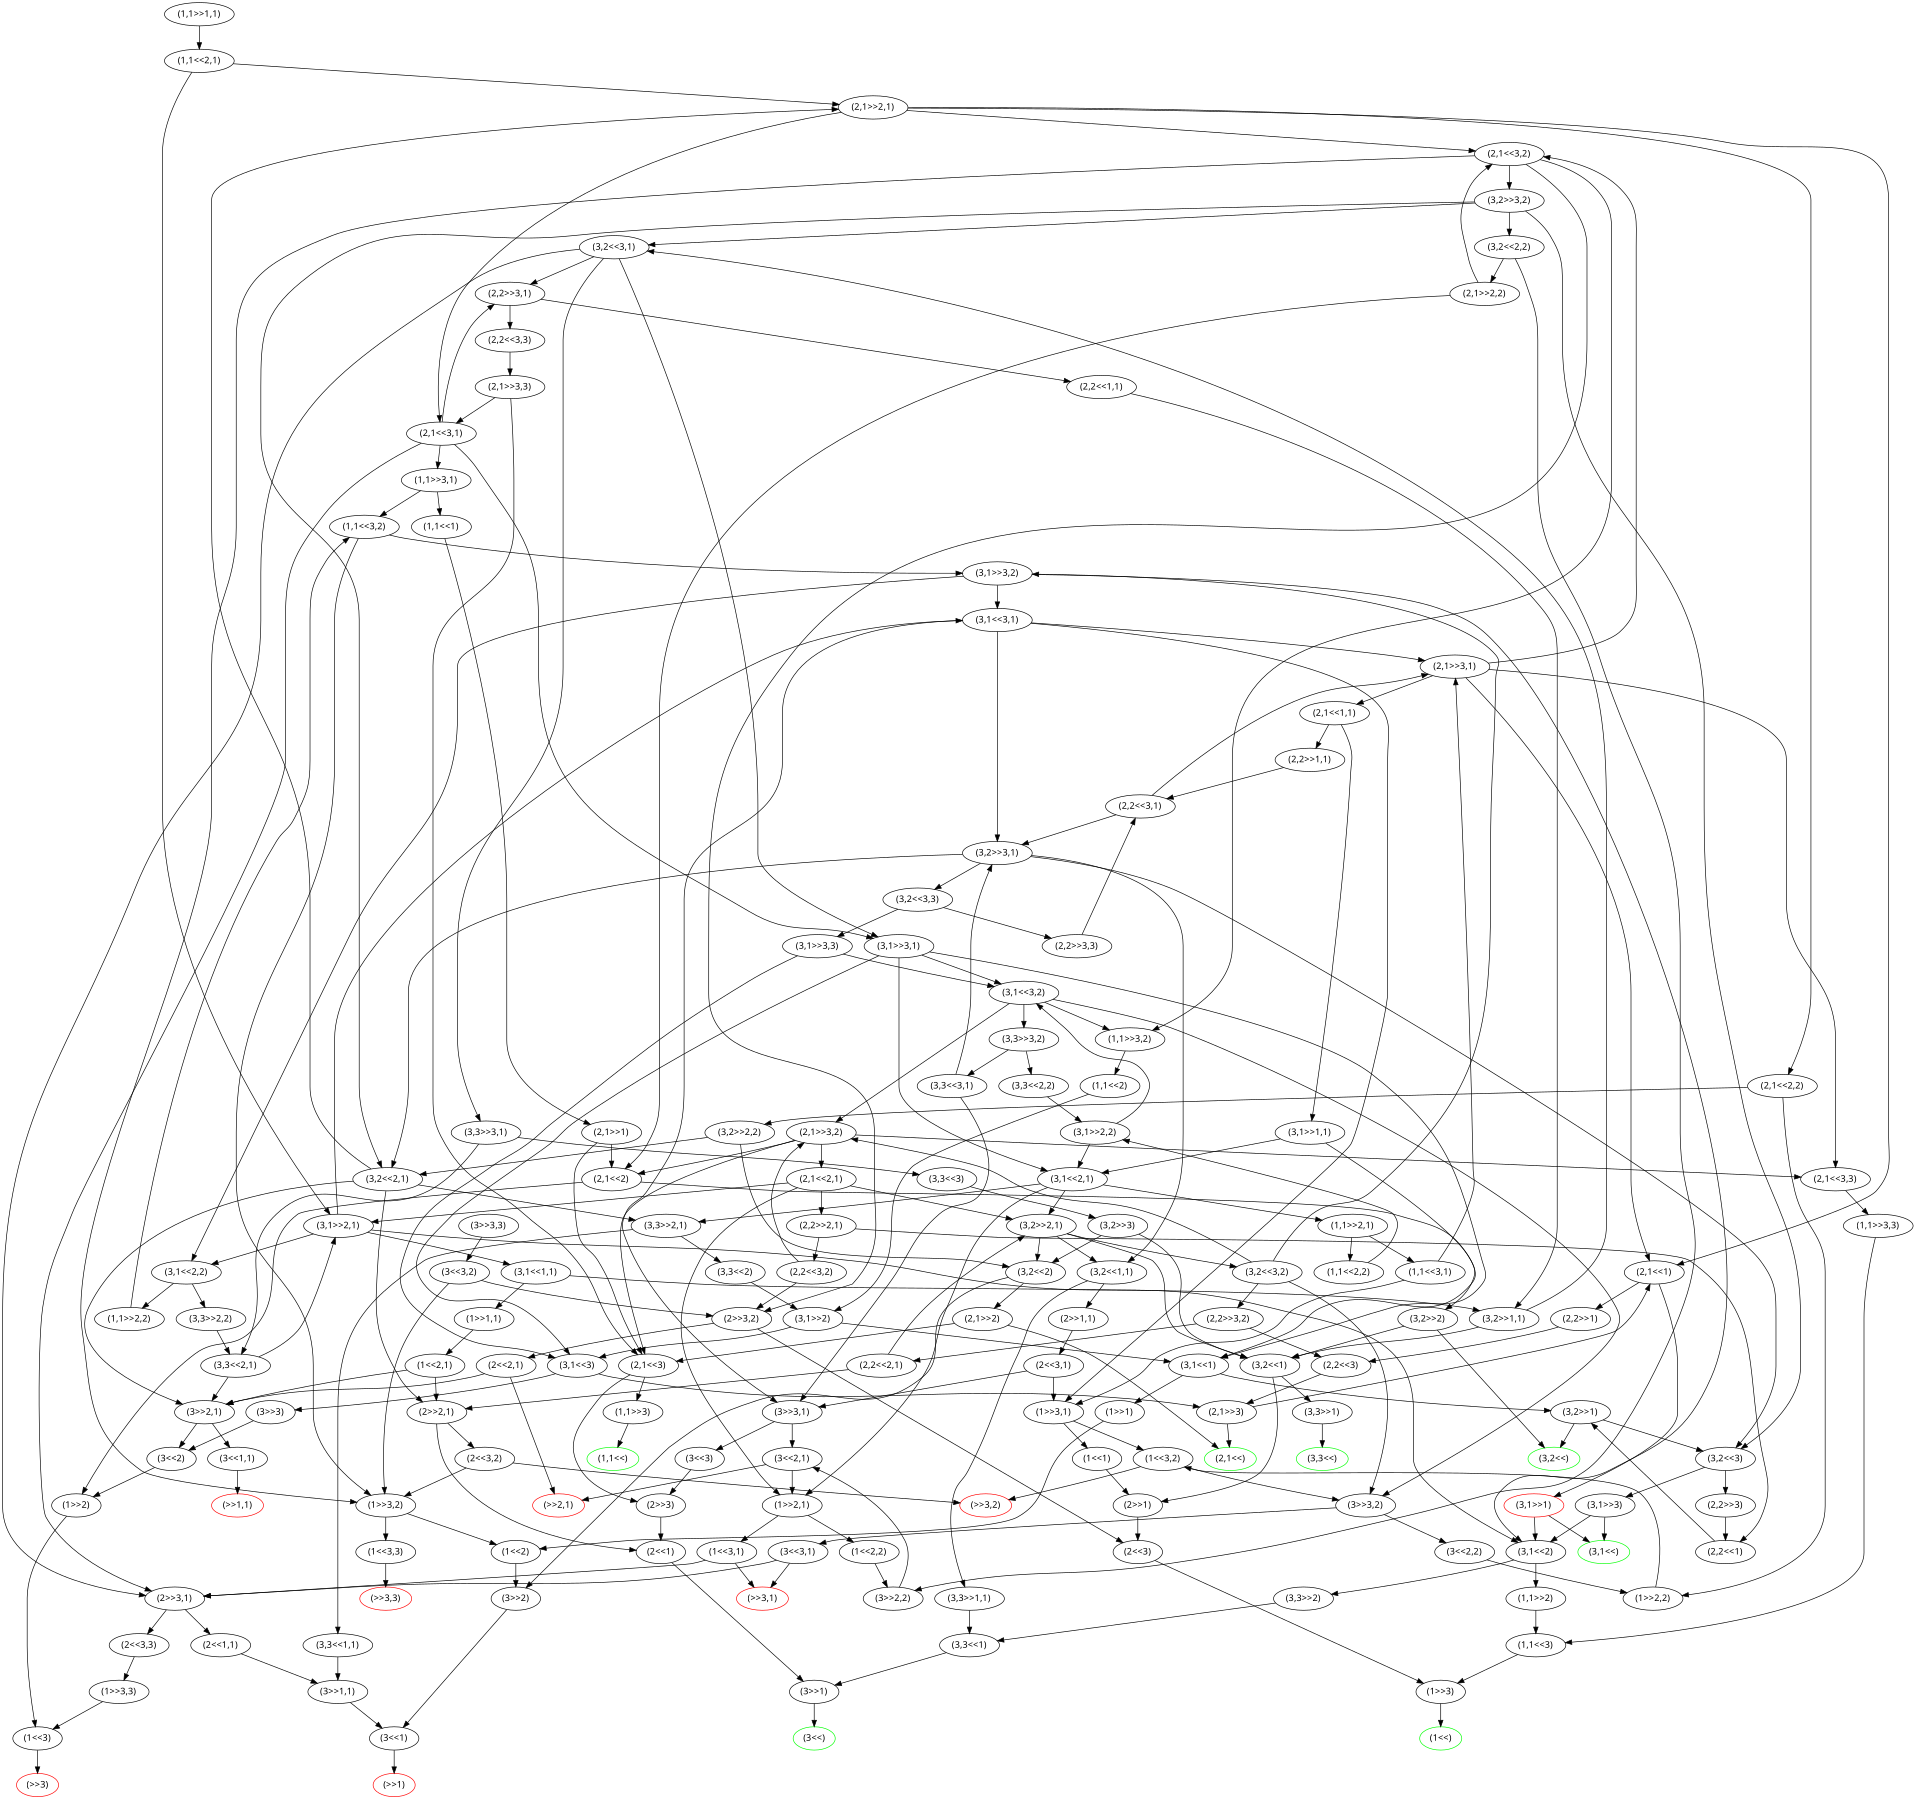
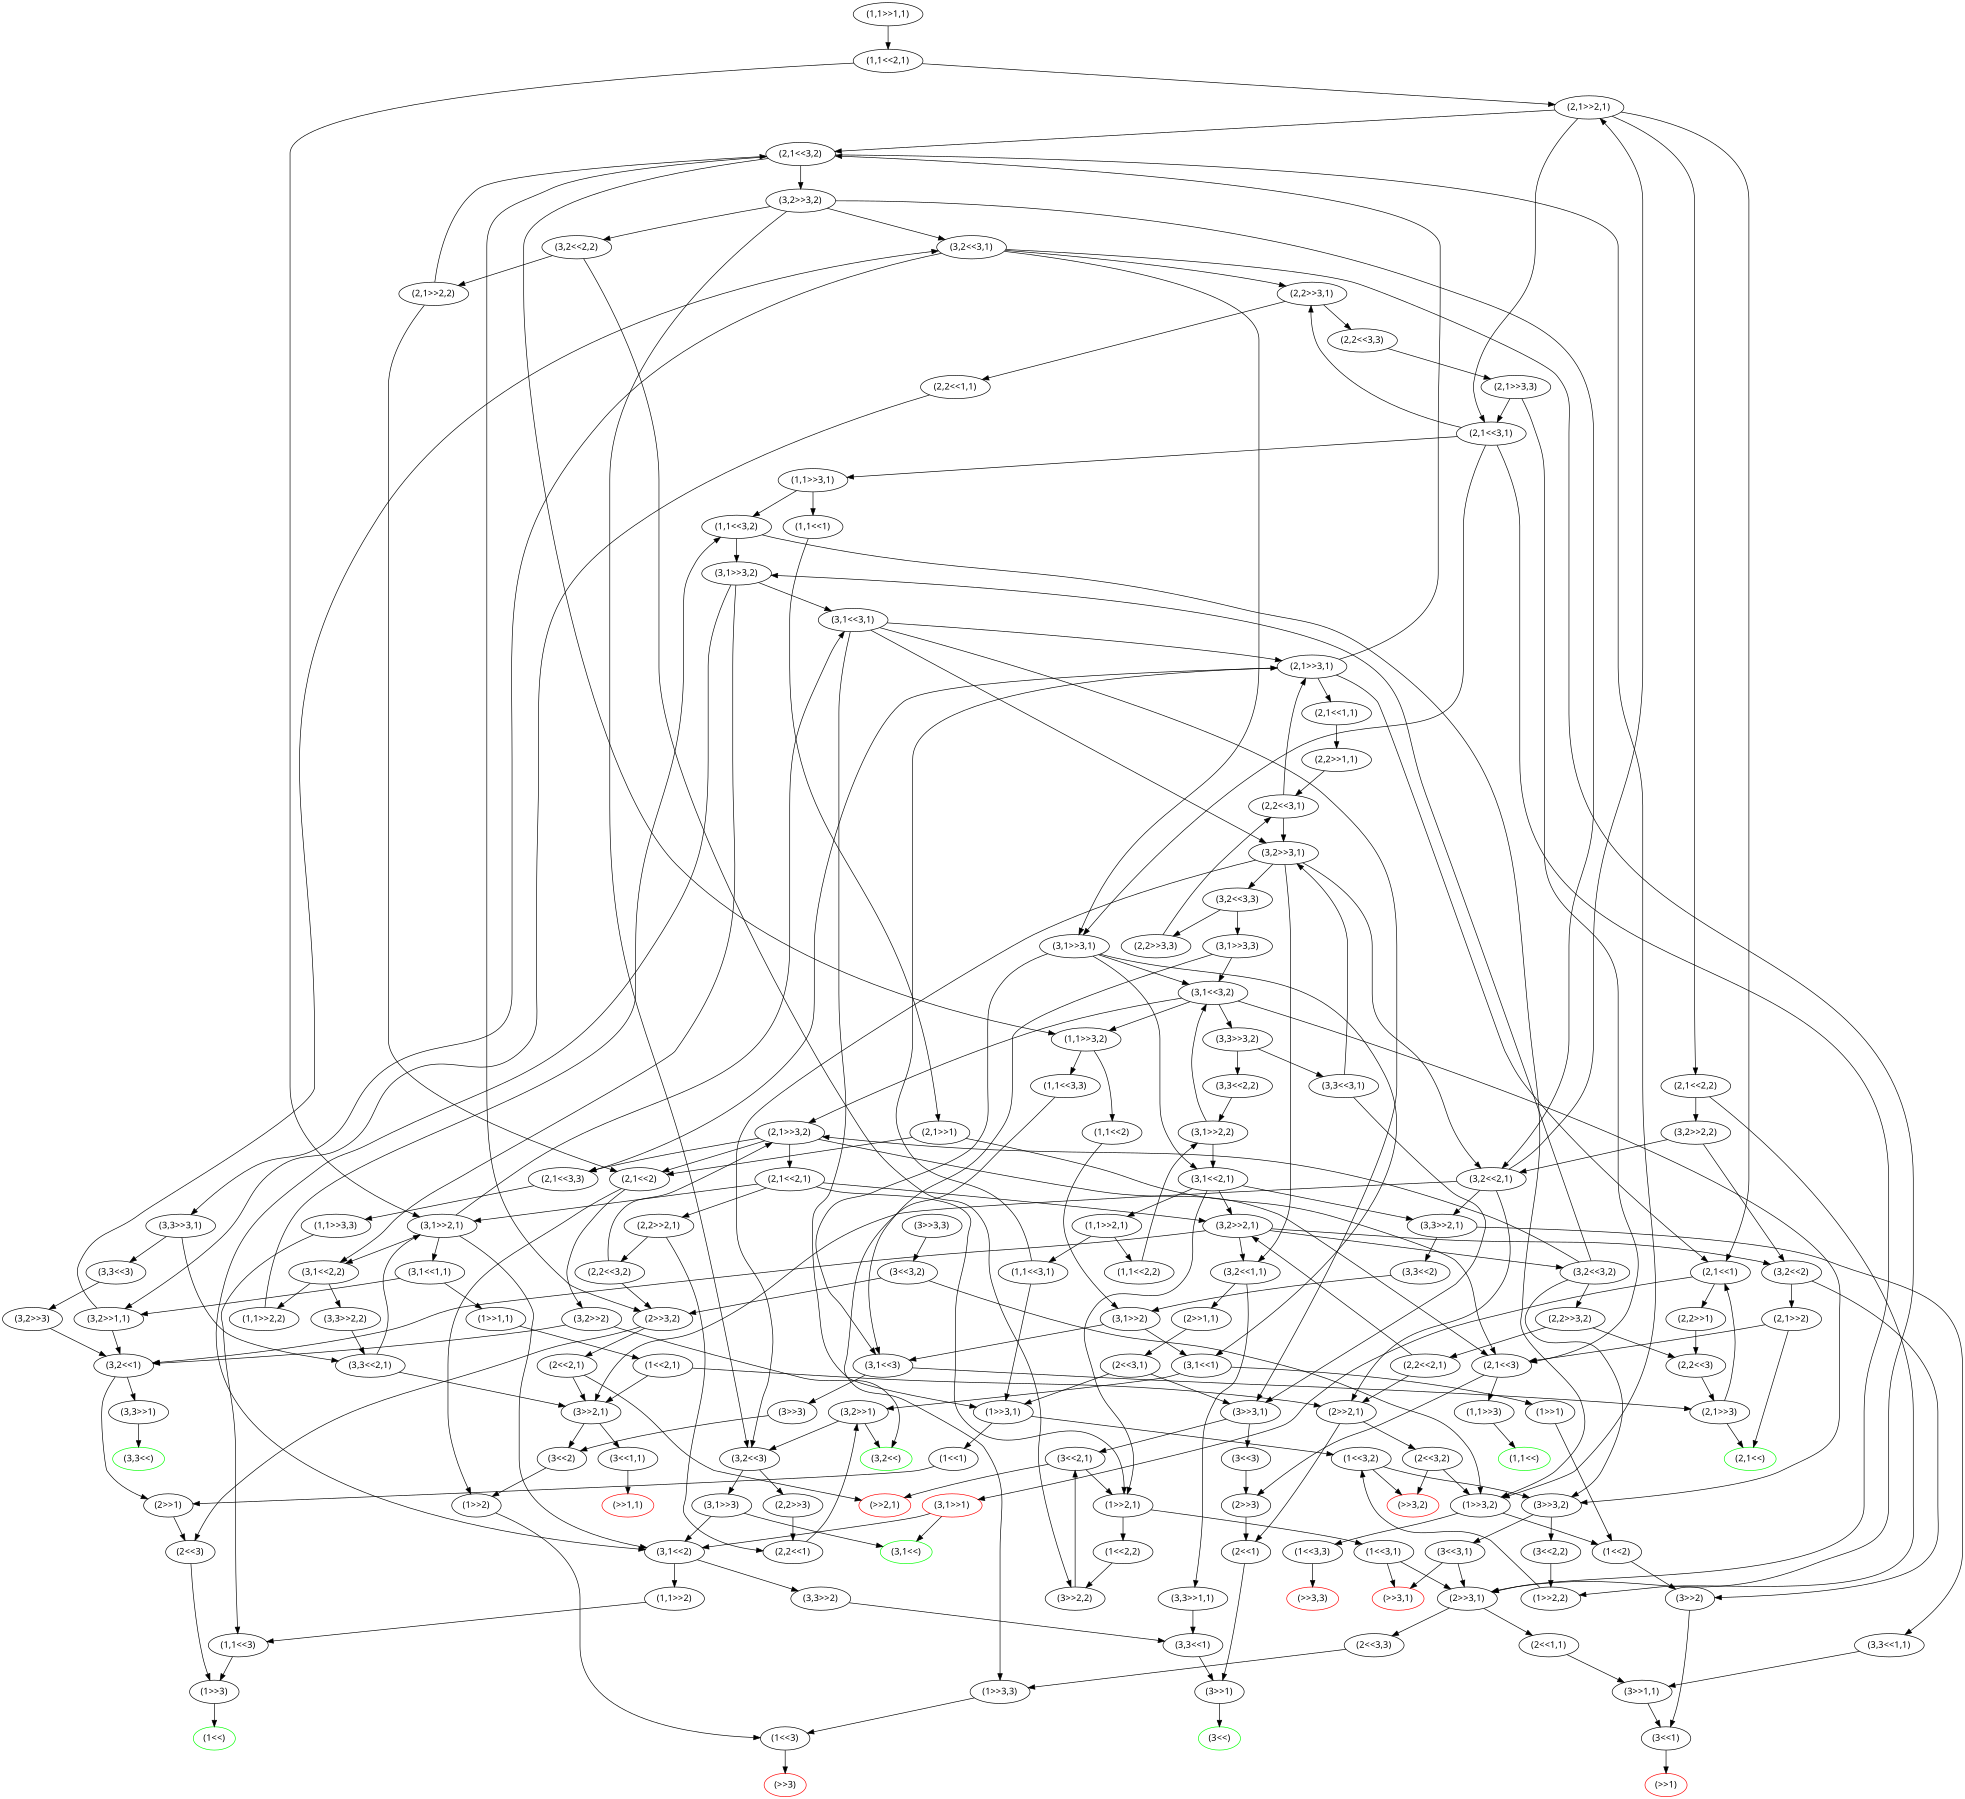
node "(1,1<<3,3)": added
node "(3,1>>1,1)": removed
edge "(3,2>>3)" -> "(3,2<<2)": removed
